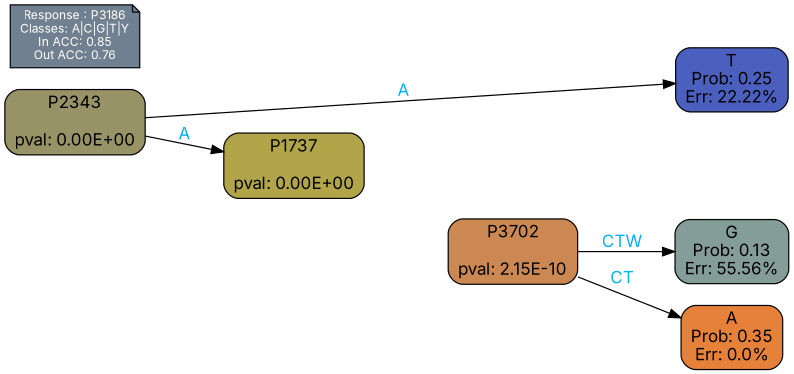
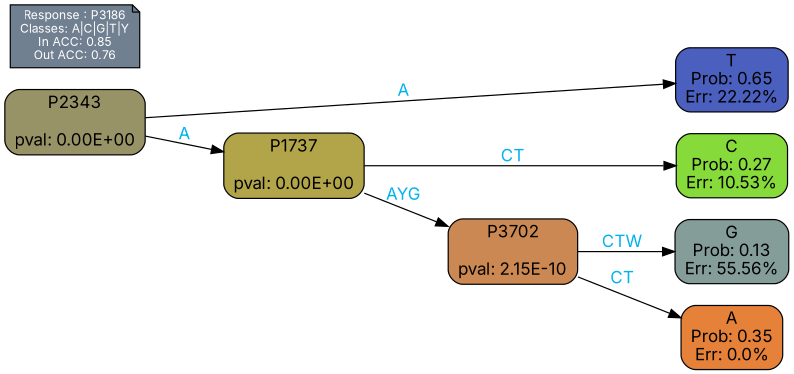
node "T Prob: 0.25 Err: 22.22%": label "T Prob: 0.25 Err: 22.22%" -> "T Prob: 0.65 Err: 22.22%"
node "C Prob: 0.27 Err: 10.53%": added
edge "P1737 pval: 0.00E+00" -> "P3702 pval: 2.15E-10": added, label "AYG"
